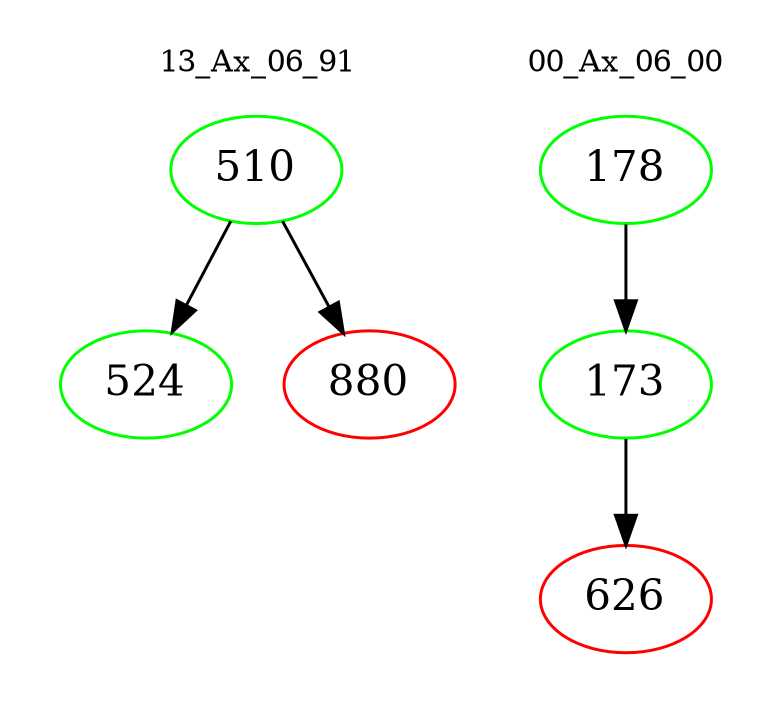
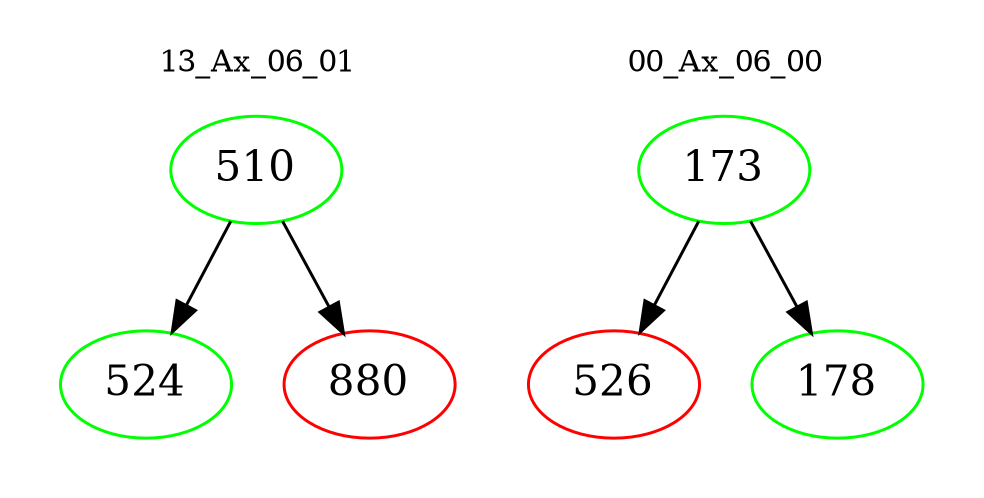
cluster "13_Ax_06_91": label "13_Ax_06_91" -> "13_Ax_06_01"
edge "178" -> "173": reversed
node "626": label "626" -> "526"
